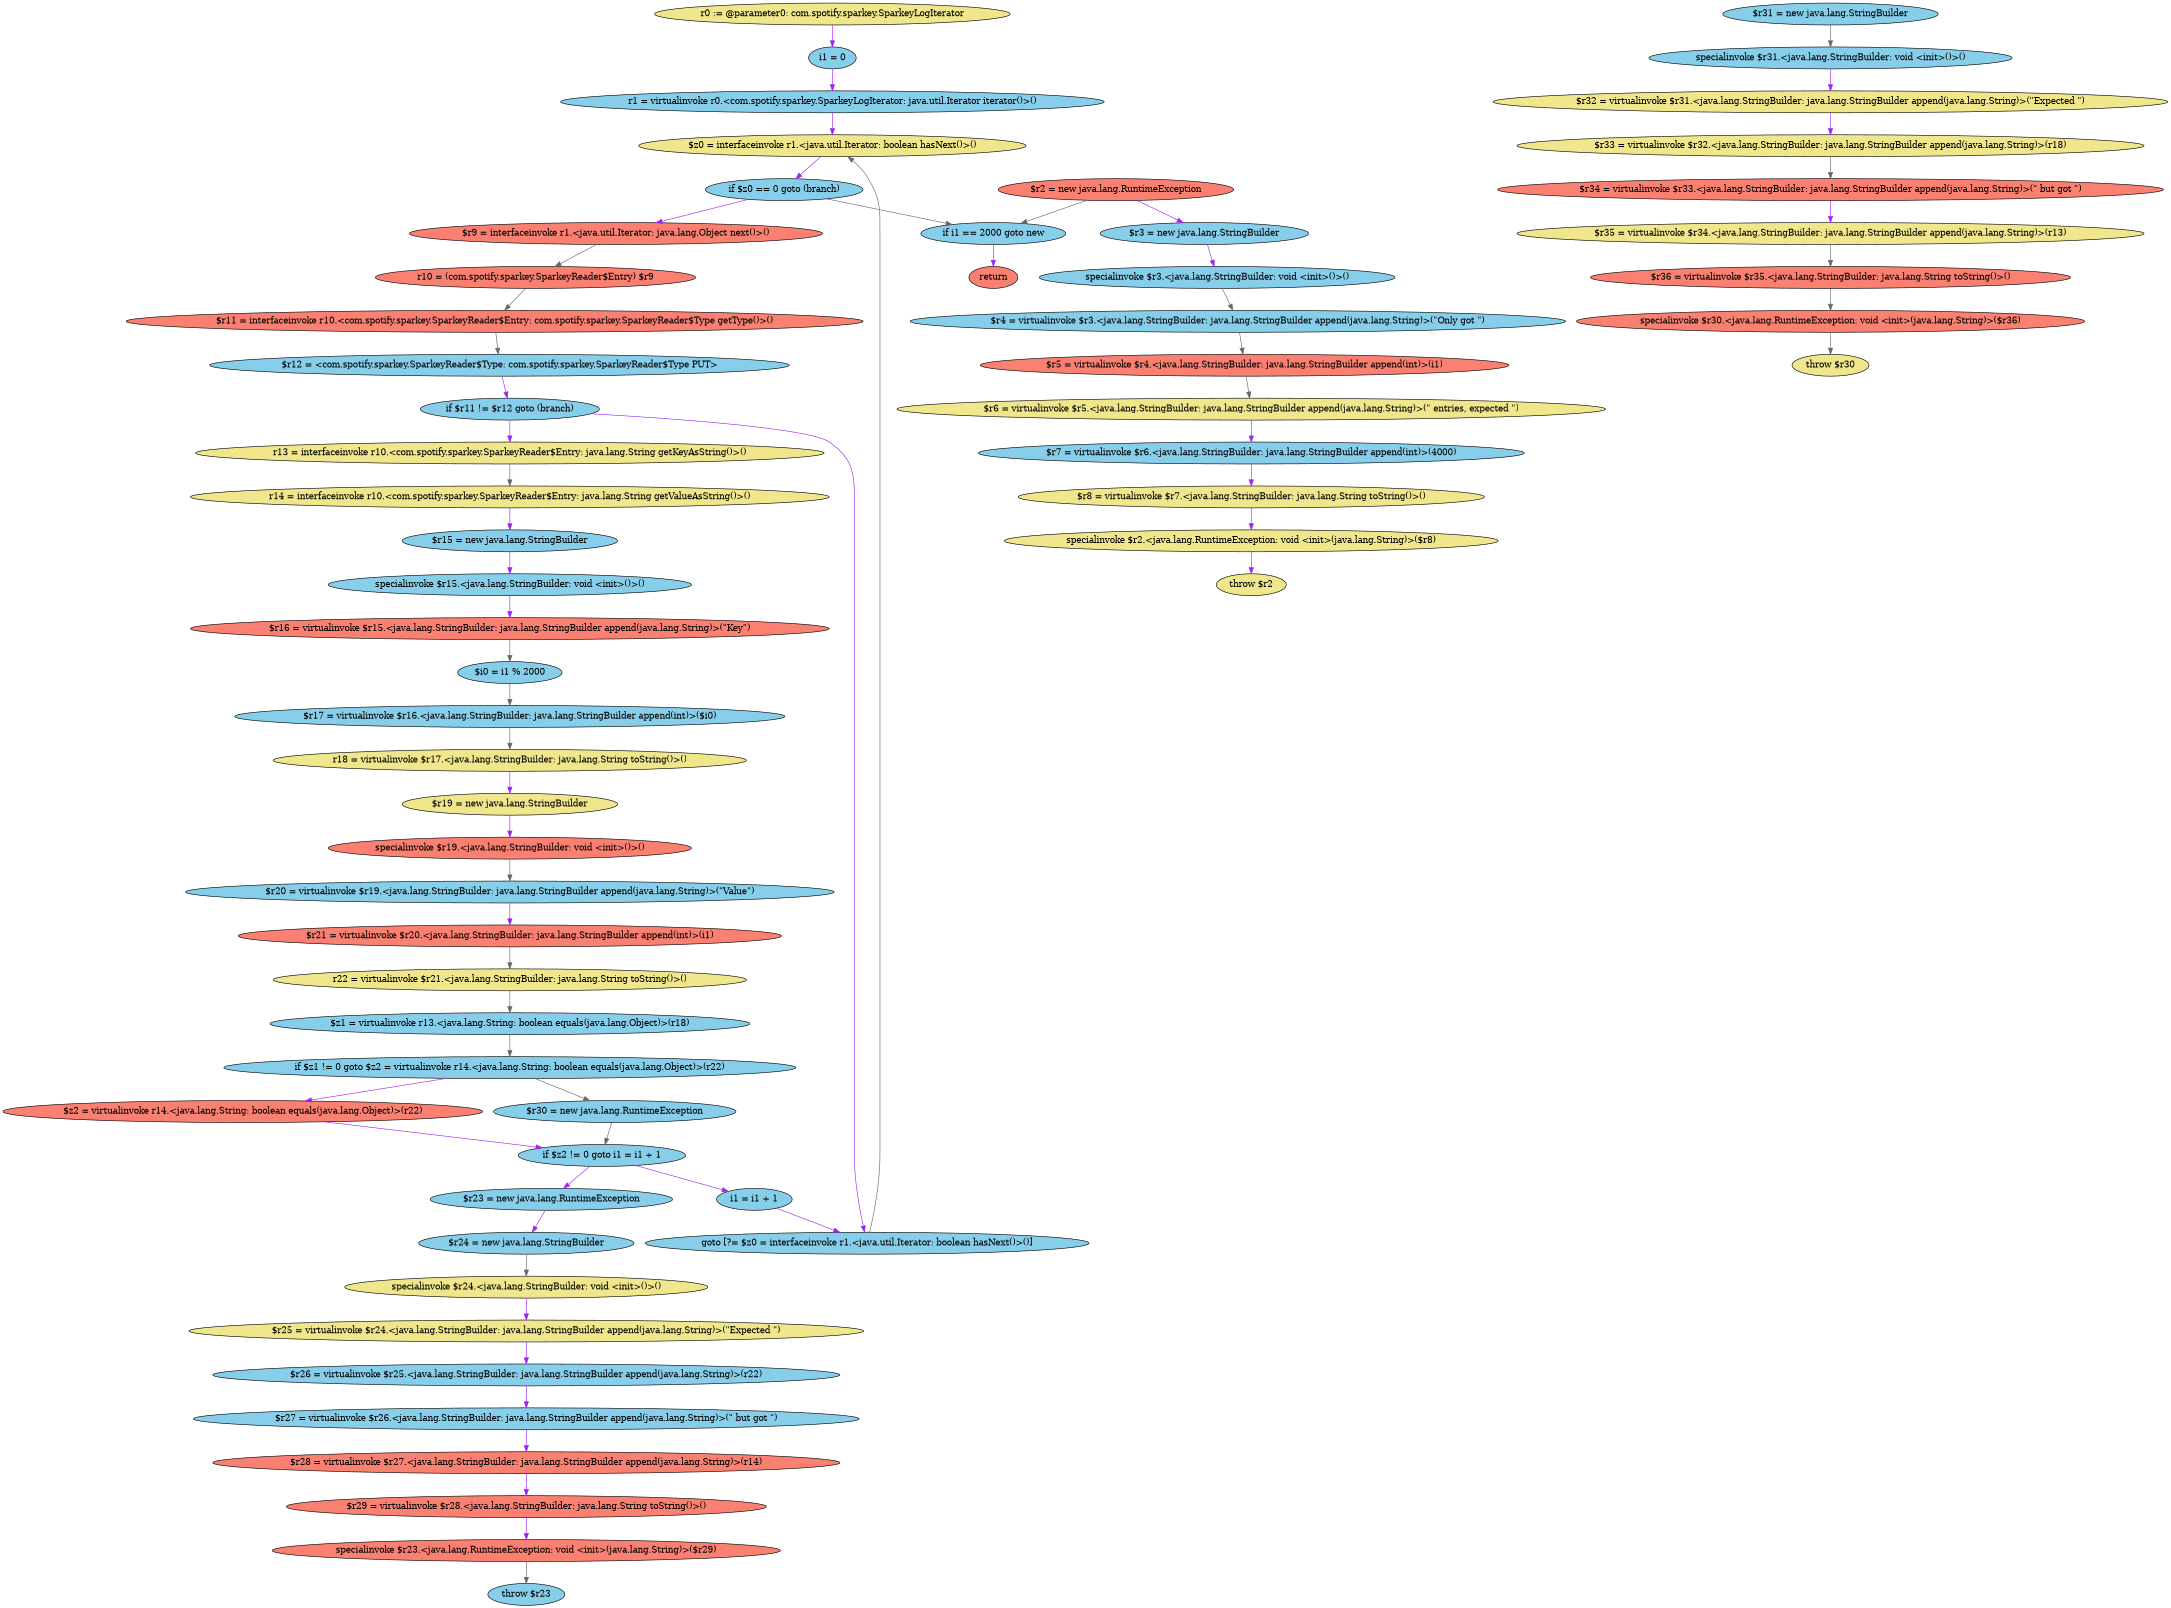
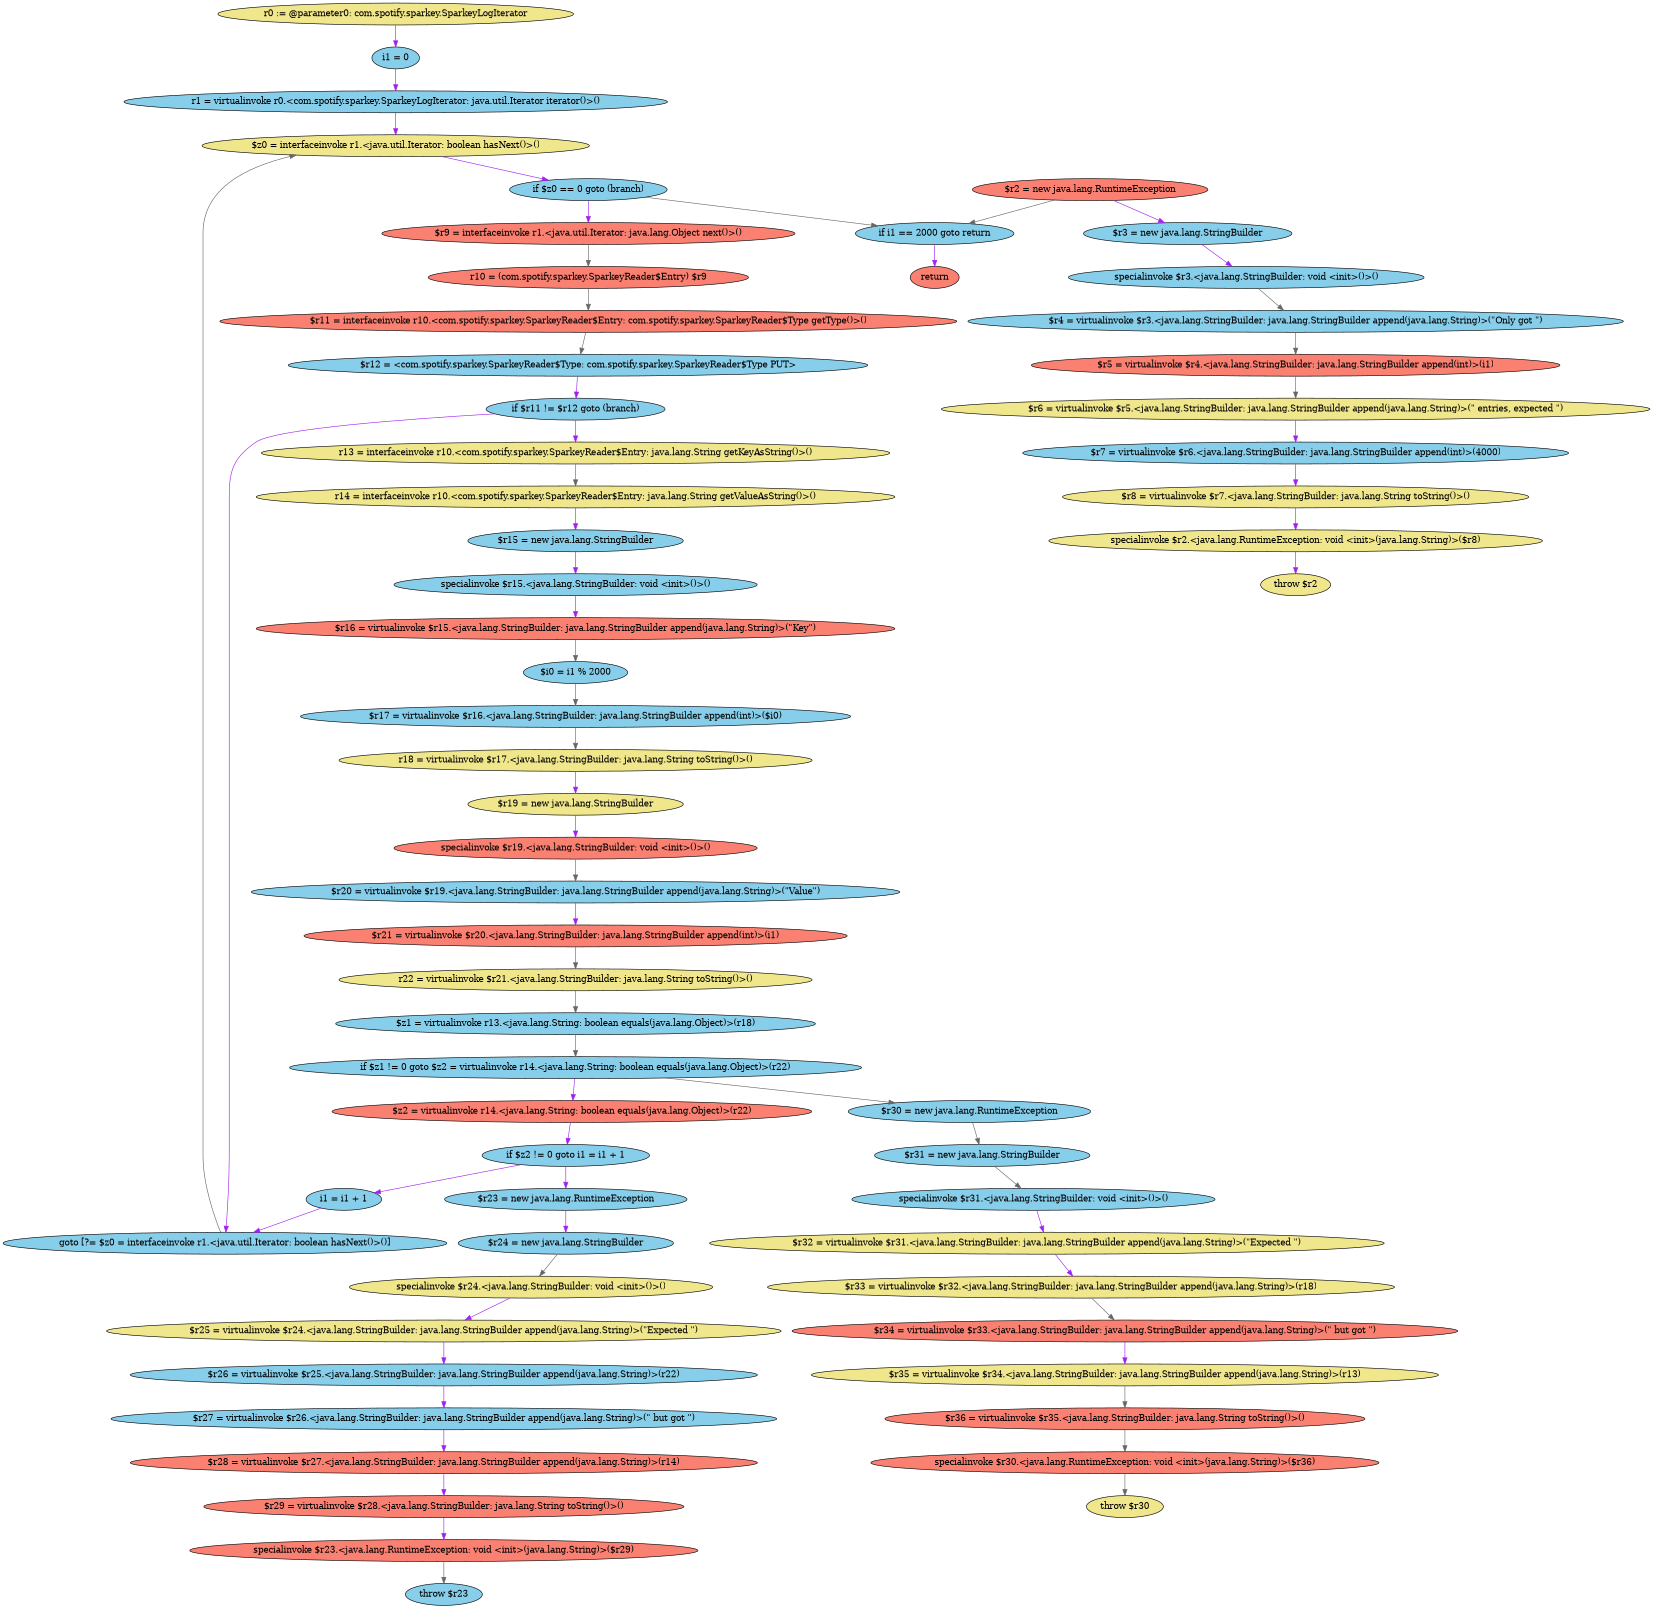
node "if i1 == 2000 goto new": label "if i1 == 2000 goto new" -> "if i1 == 2000 goto return"
edge "$r30 = new java.lang.RuntimeException" -> "if $z2 != 0 goto i1 = i1 + 1": now "$r30 = new java.lang.RuntimeException" -> "$r31 = new java.lang.StringBuilder"
